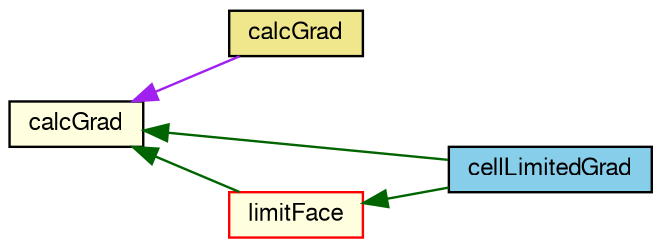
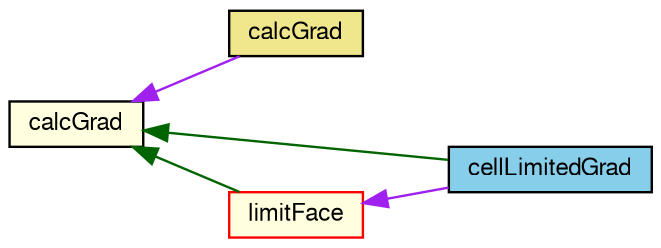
edge "cellLimitedGrad" -> "limitFace": color darkgreen -> purple
